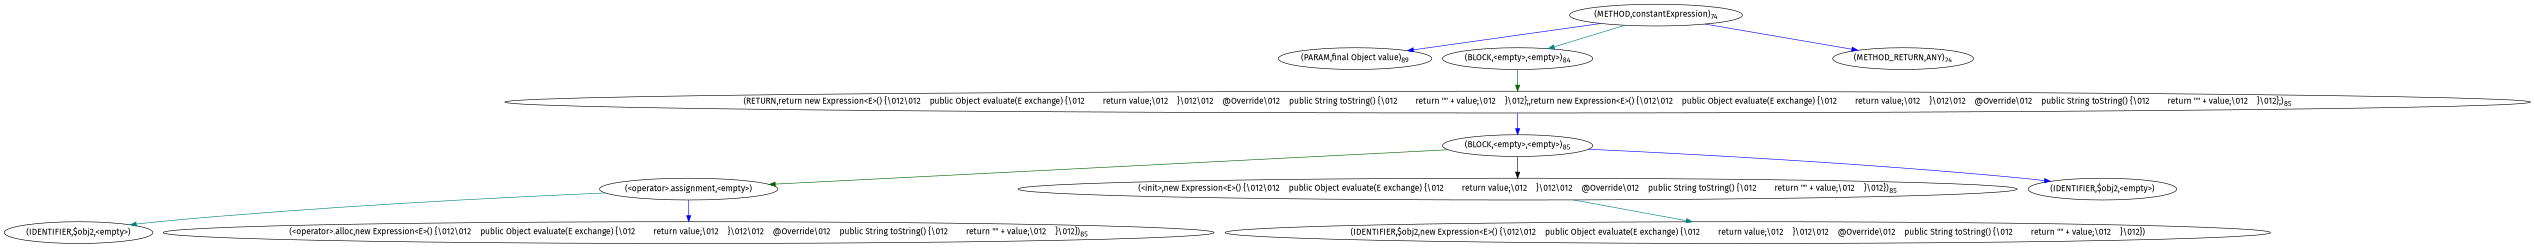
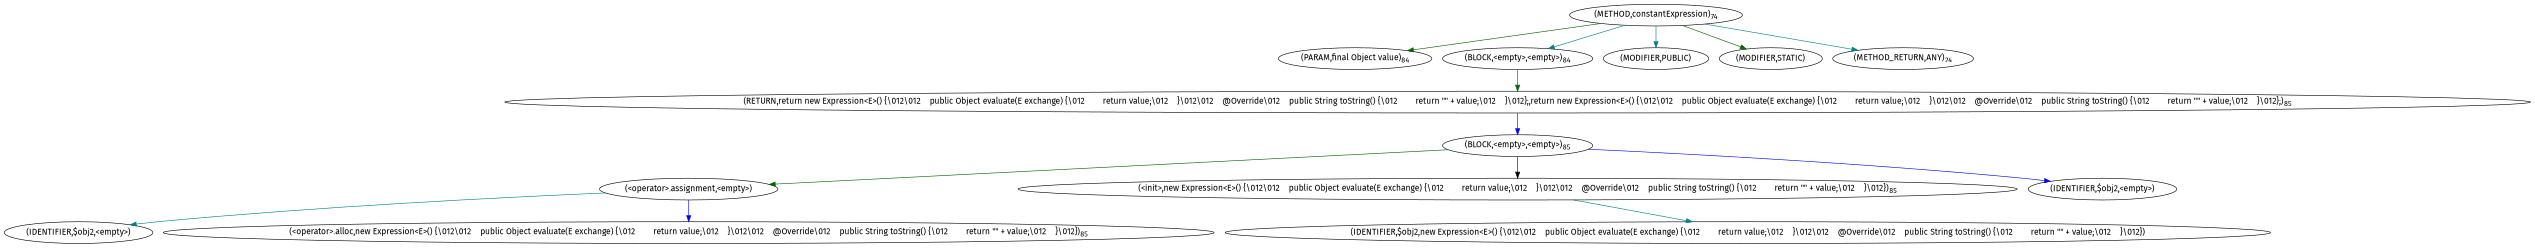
edge "(METHOD,constantExpression)" -> "(PARAM,final Object value)": color blue -> darkgreen
edge "(METHOD,constantExpression)" -> "(METHOD_RETURN,ANY)": color blue -> teal
node "(PARAM,final Object value)": text "89" -> "84"
node "(MODIFIER,PUBLIC)": added
node "(MODIFIER,STATIC)": added
